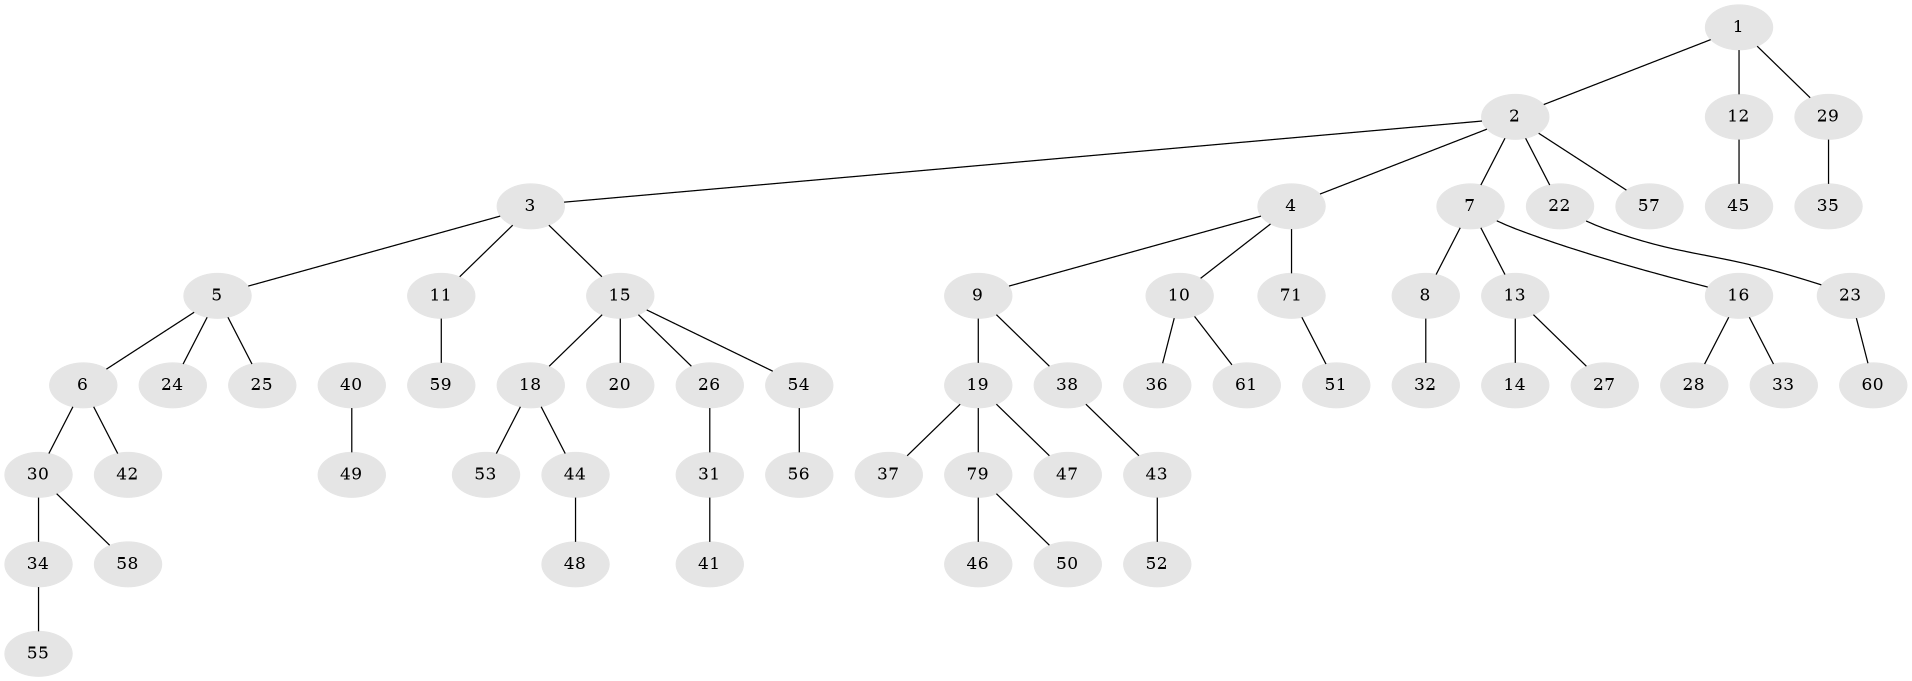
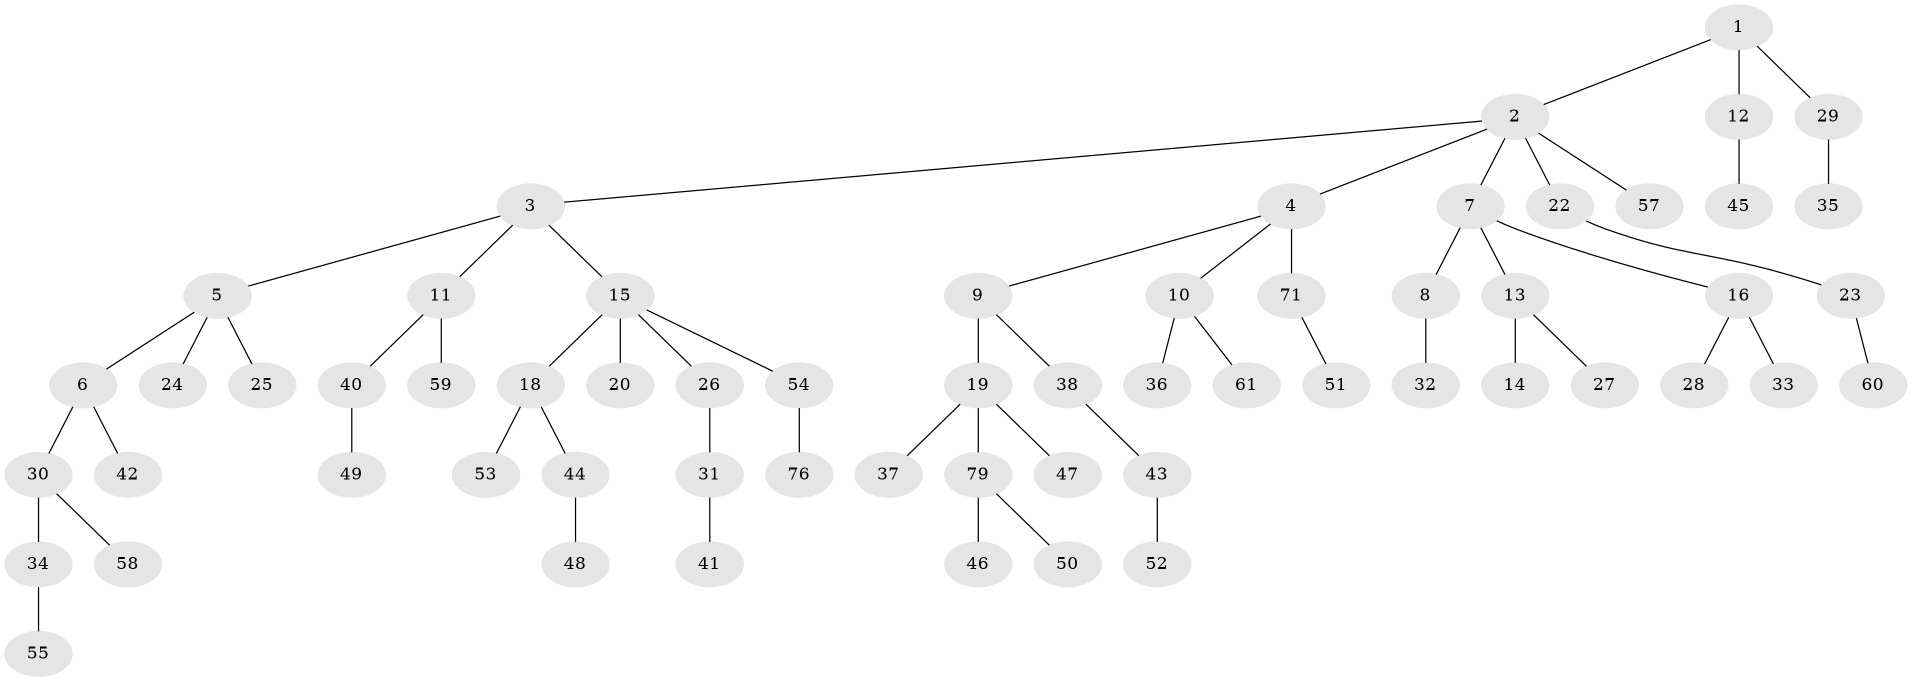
edge "11" -- "40": added
node "56": label "56" -> "76"
